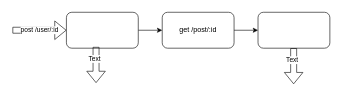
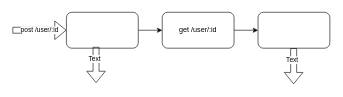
node "get /post/:id": label "get /post/:id" -> "get /user/:id"
